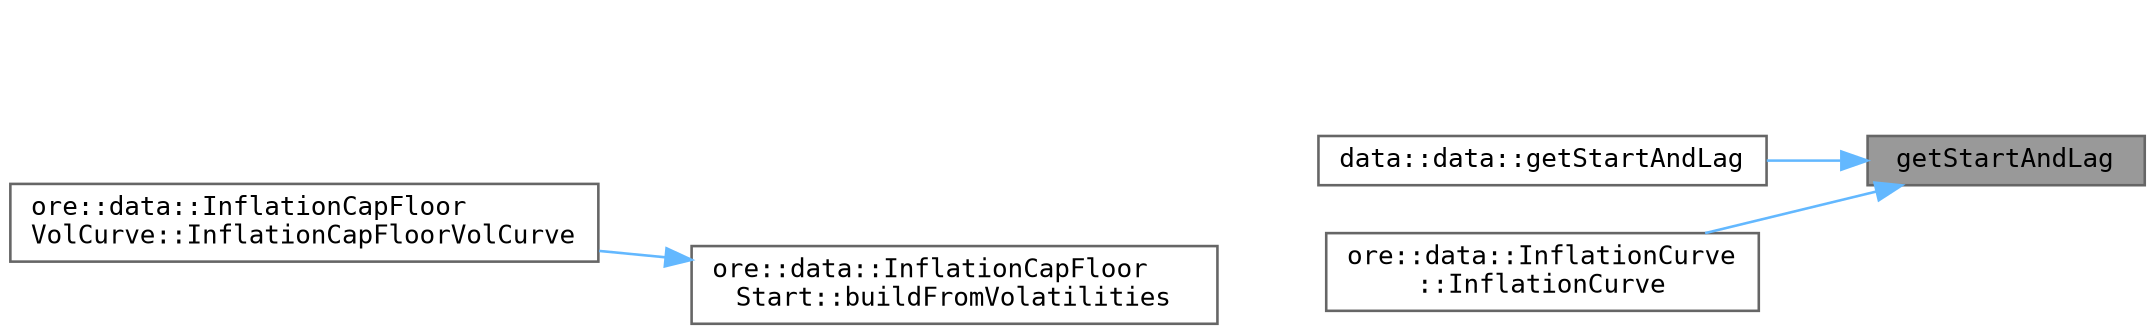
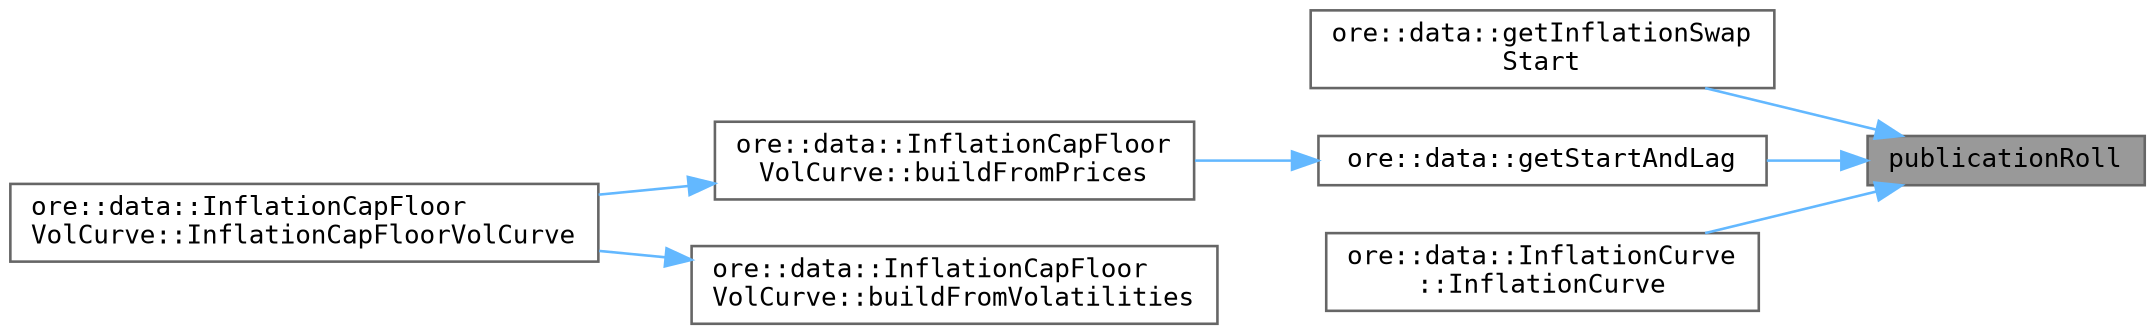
node "ore::data::getInflationSwap Start": added
node "ore::data::InflationCapFloor VolCurve::buildFromPrices": added
node "data::data::getStartAndLag": label "data::data::getStartAndLag" -> "ore::data::getStartAndLag"
node "getStartAndLag": label "getStartAndLag" -> "publicationRoll"
node "ore::data::InflationCapFloor Start::buildFromVolatilities": label "ore::data::InflationCapFloor Start::buildFromVolatilities" -> "ore::data::InflationCapFloor VolCurve::buildFromVolatilities"
